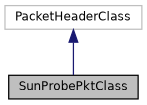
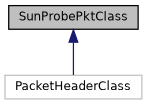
edge "SunProbePktClass" -> "PacketHeaderClass": reversed
